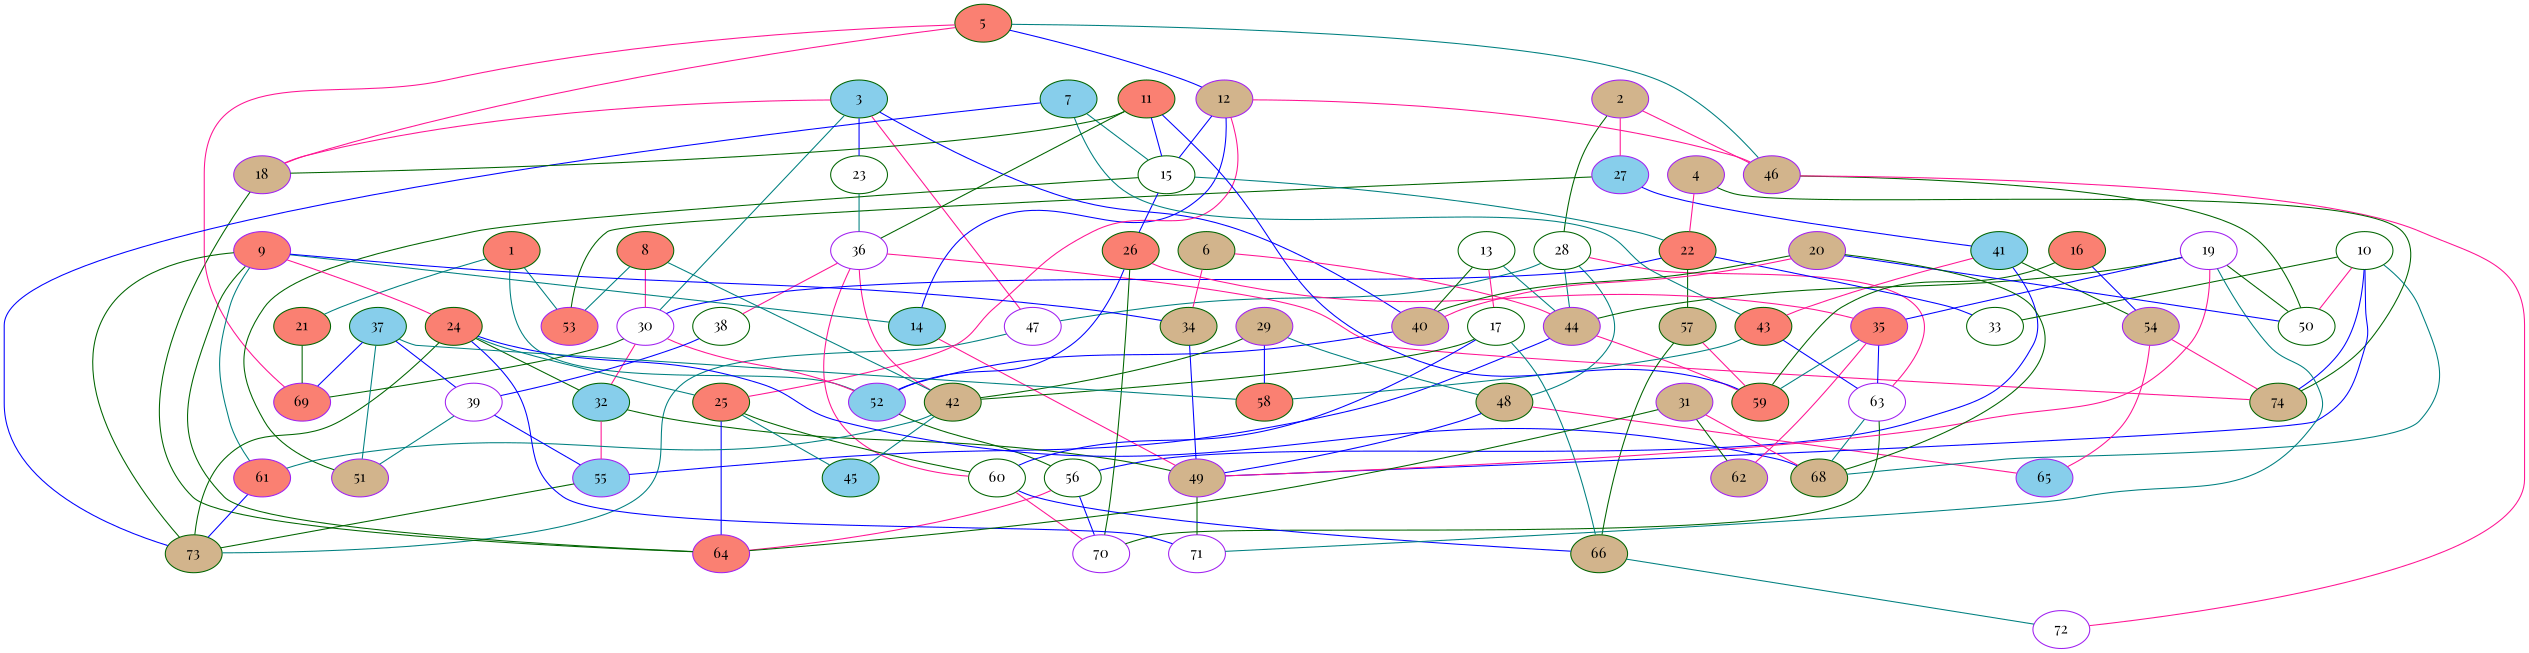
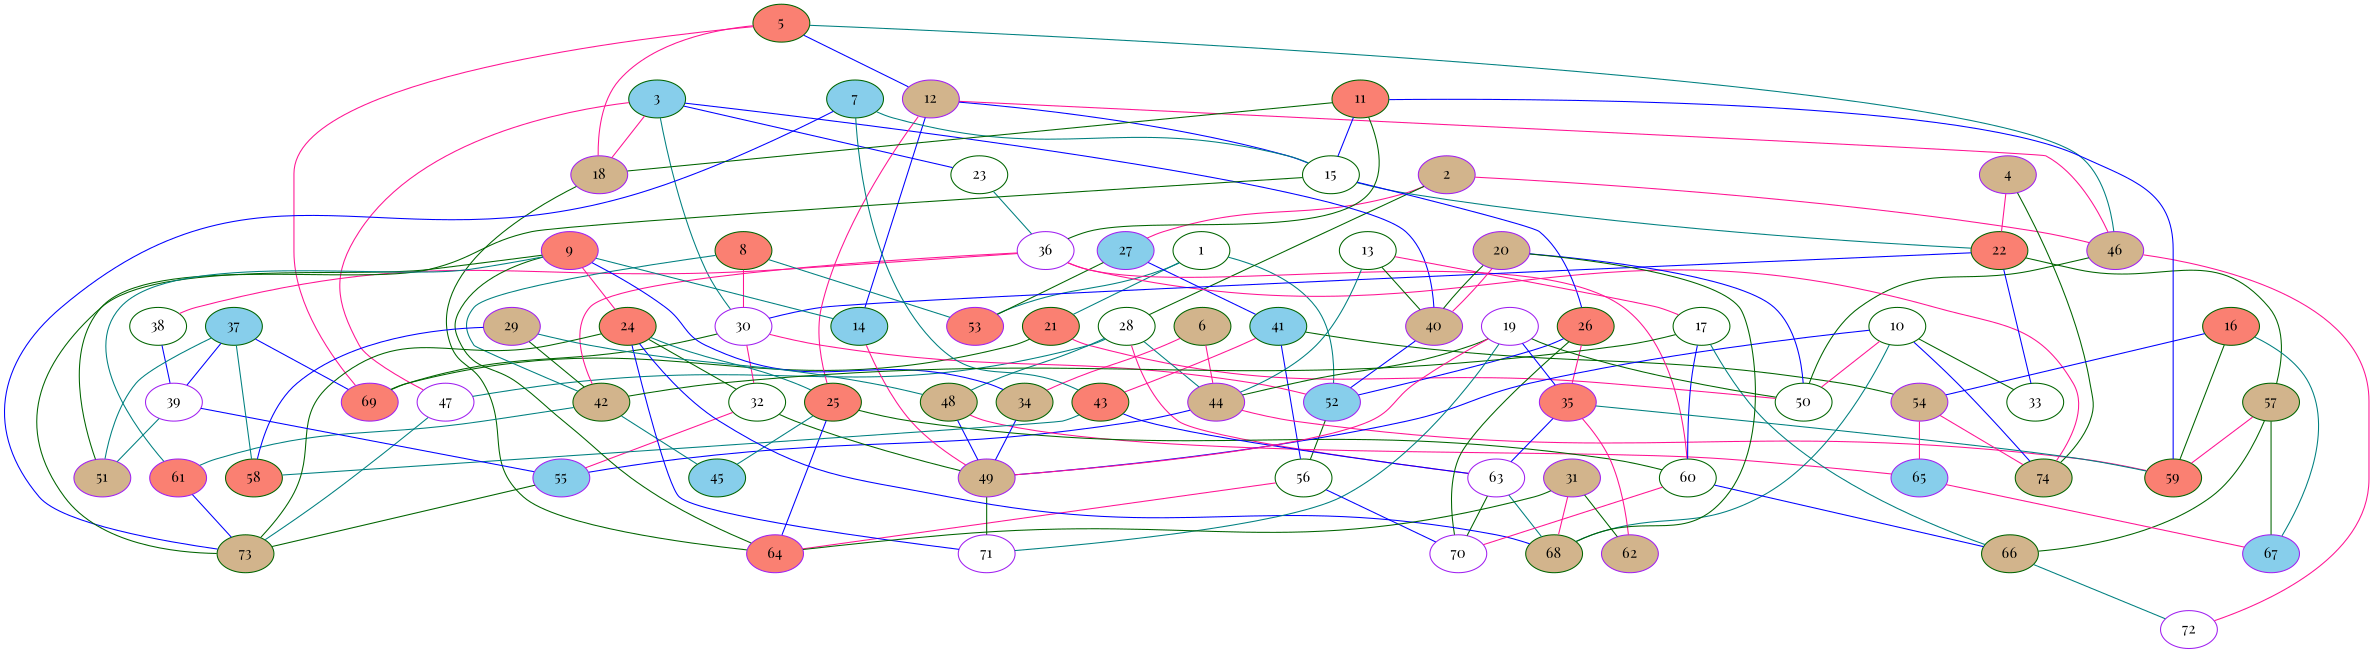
node "1": fillcolor salmon -> white
edge "21" -- "50": added
node "32": fillcolor skyblue -> white
node "67": added
